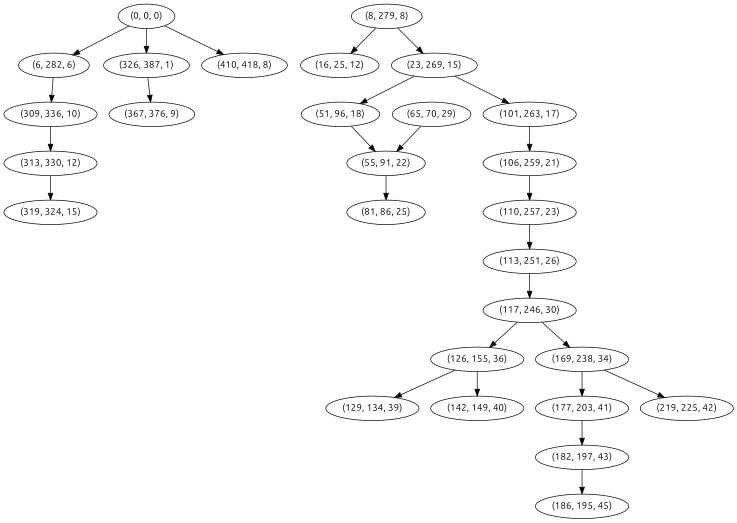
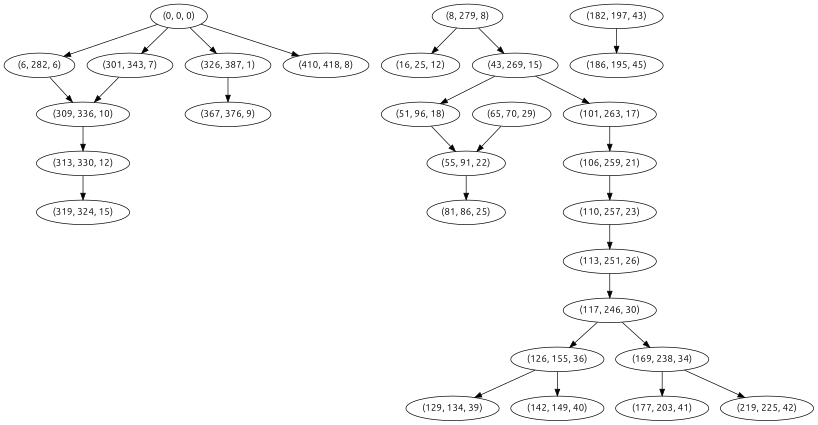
node "(301, 343, 7)": added
node "(23, 269, 15)": label "(23, 269, 15)" -> "(43, 269, 15)"
edge "(177, 203, 41)" -> "(182, 197, 43)": removed
